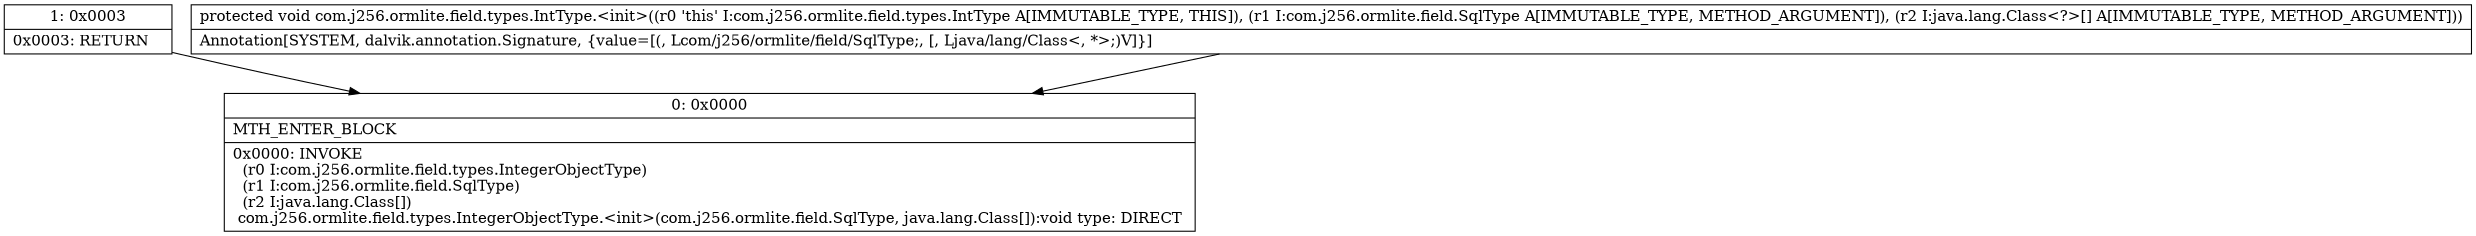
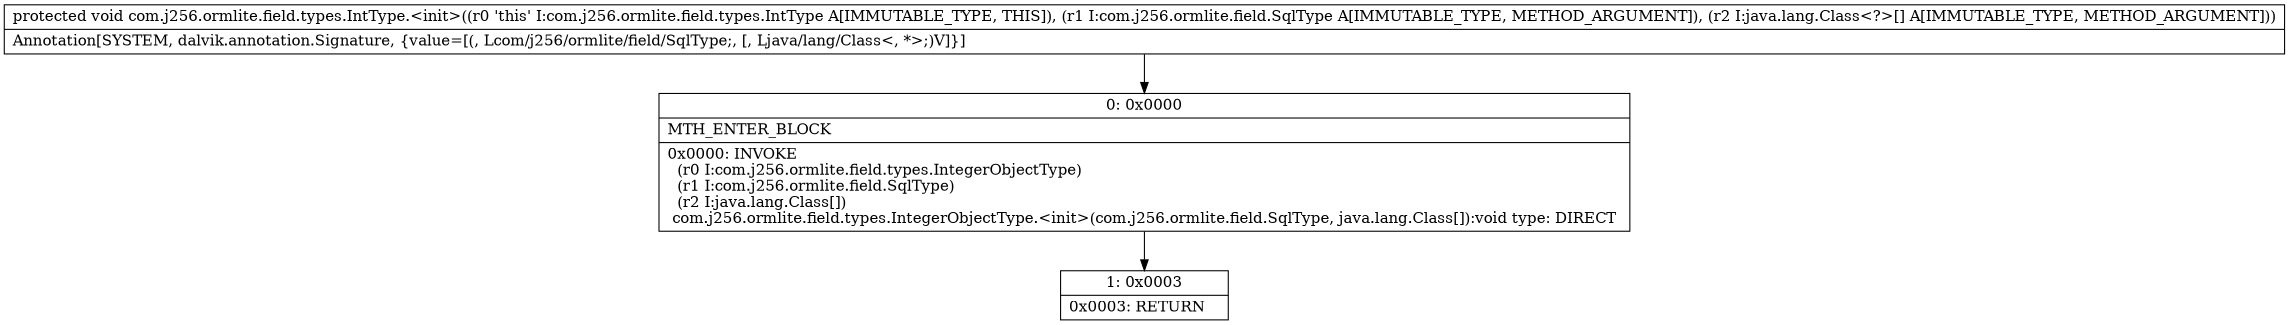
edge "1: 0x0003" -> "0: 0x0000": reversed
